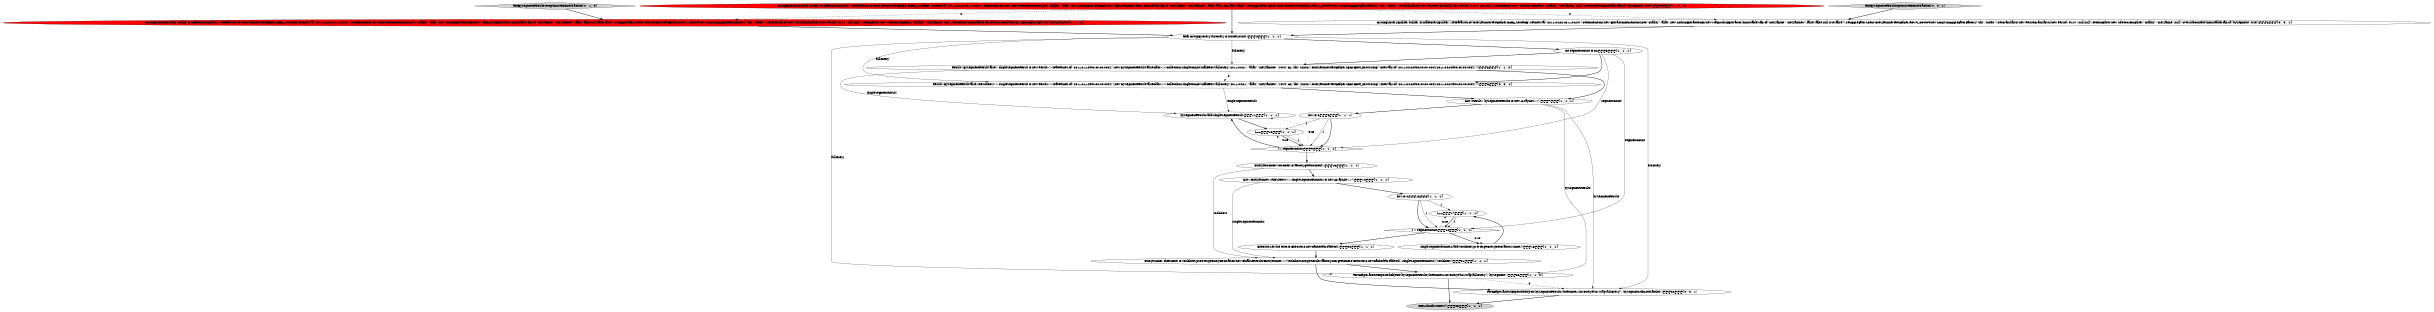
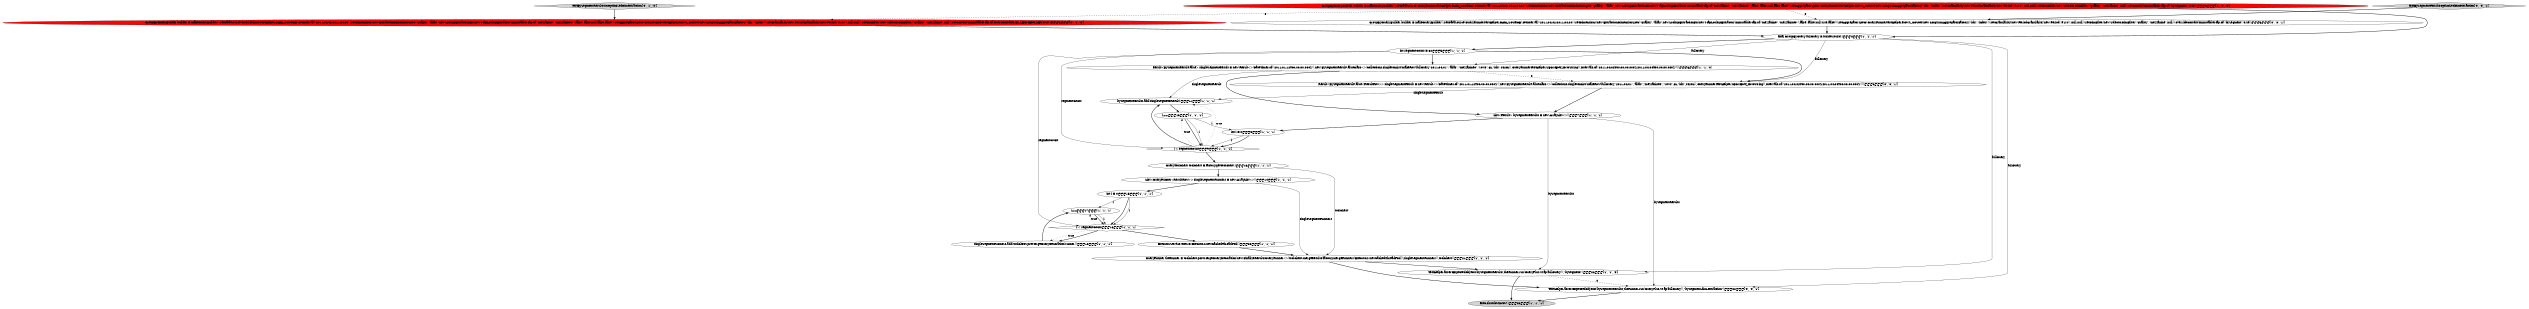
edge "int i = 0@@@8@@@['1', '1', '1']" -> "i++@@@10@@@['1', '1', '1']": reversed
